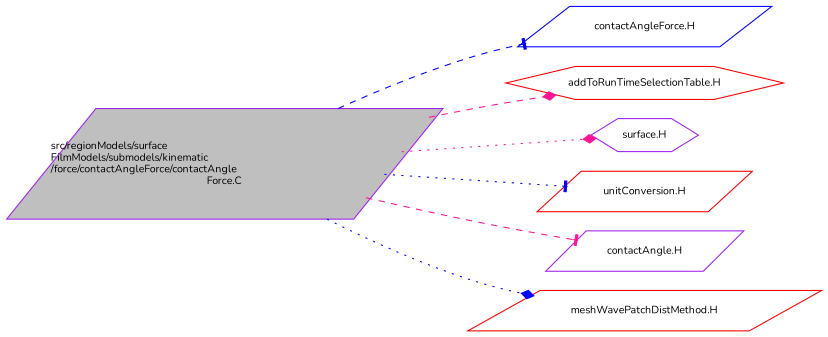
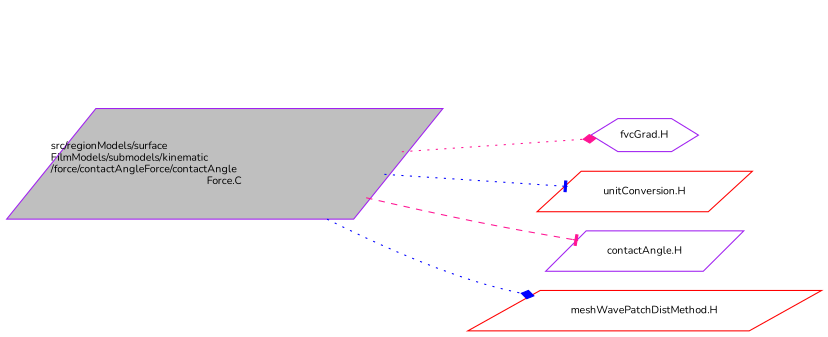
node "contactAngleForce.H": removed
node "addToRunTimeSelectionTable.H": removed
node "surface.H": label "surface.H" -> "fvcGrad.H"
